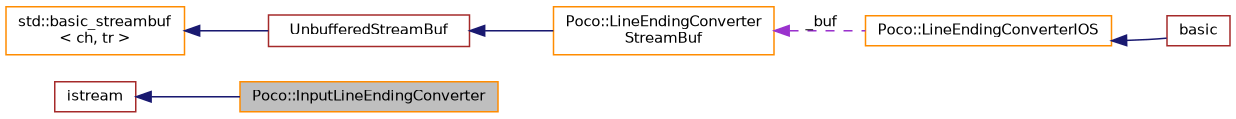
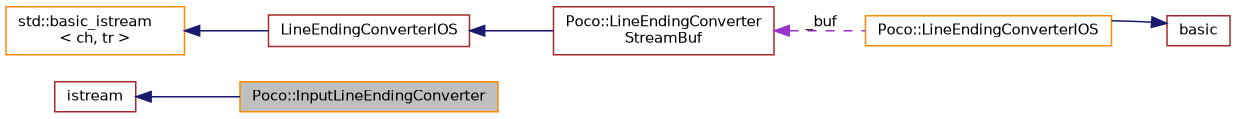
node "std::basic_streambuf < ch, tr >": label "std::basic_streambuf < ch, tr >" -> "std::basic_istream < ch, tr >"
node "UnbufferedStreamBuf": label "UnbufferedStreamBuf" -> "LineEndingConverterIOS"
node "Poco::LineEndingConverter StreamBuf": color darkorange -> brown
edge "basic" -> "Poco::LineEndingConverterIOS": reversed
